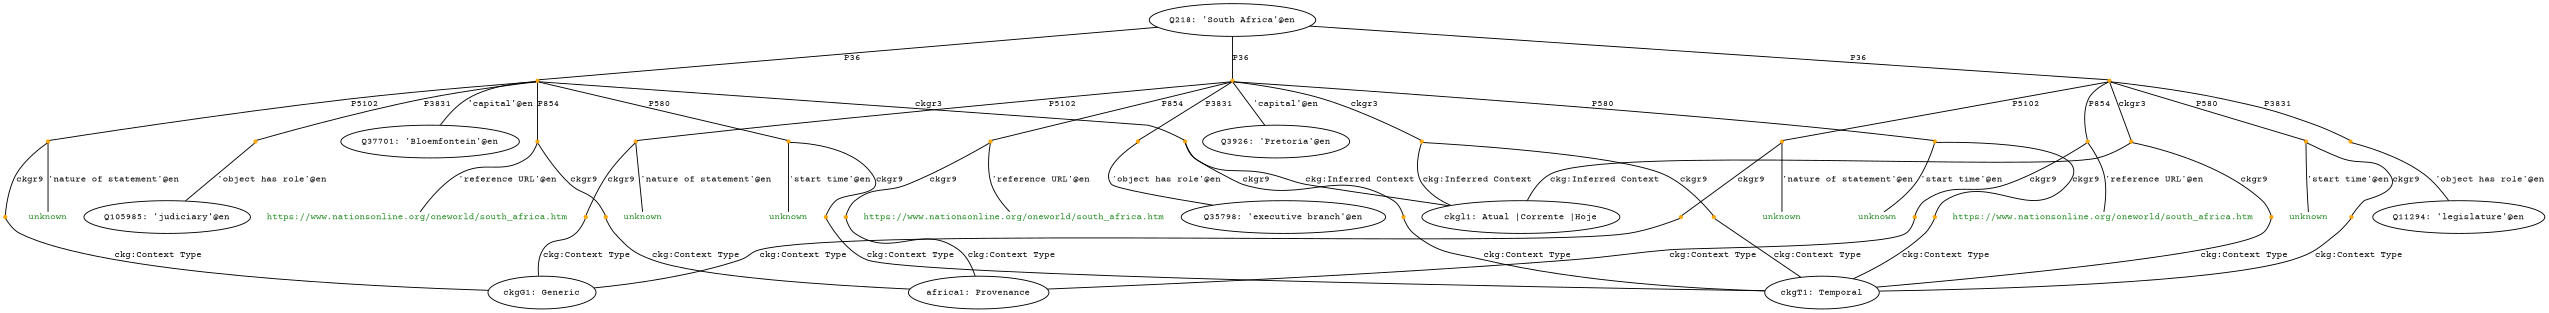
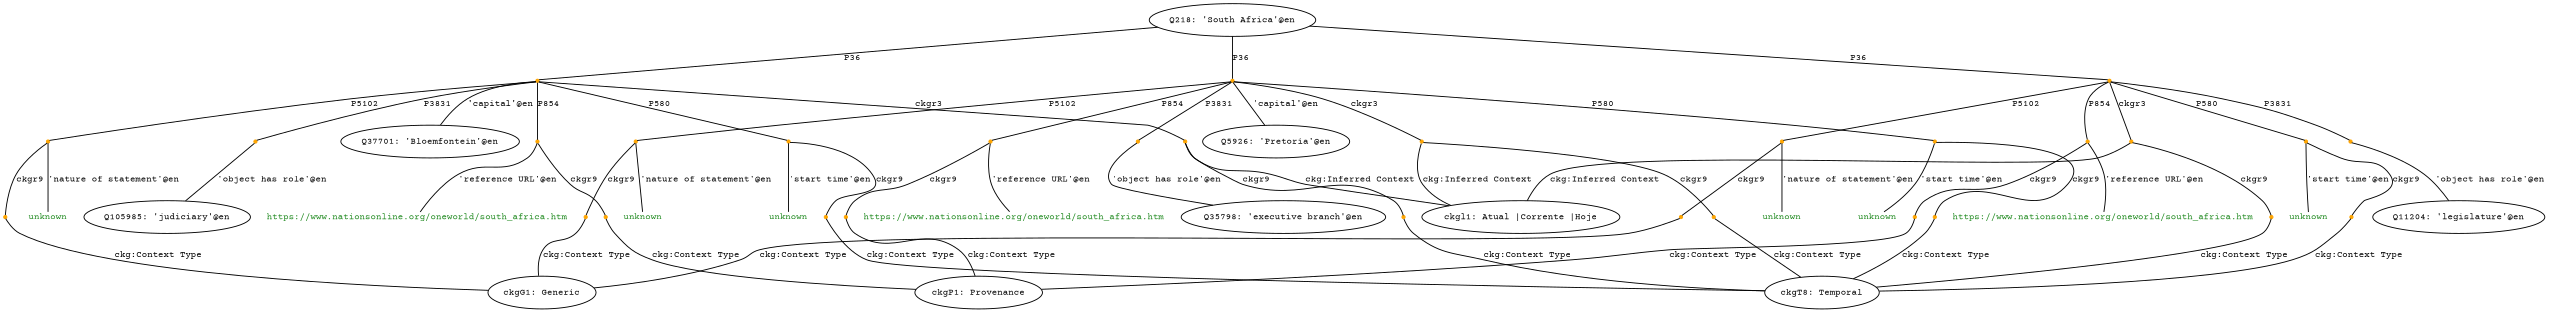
node "Q3926: 'Pretoria'@en": label "Q3926: 'Pretoria'@en" -> "Q5926: 'Pretoria'@en"
node "Q11294: 'legislature'@en": label "Q11294: 'legislature'@en" -> "Q11204: 'legislature'@en"
node "africa1: Provenance": label "africa1: Provenance" -> "ckgP1: Provenance"
node "ckgT1: Temporal": label "ckgT1: Temporal" -> "ckgT8: Temporal"
